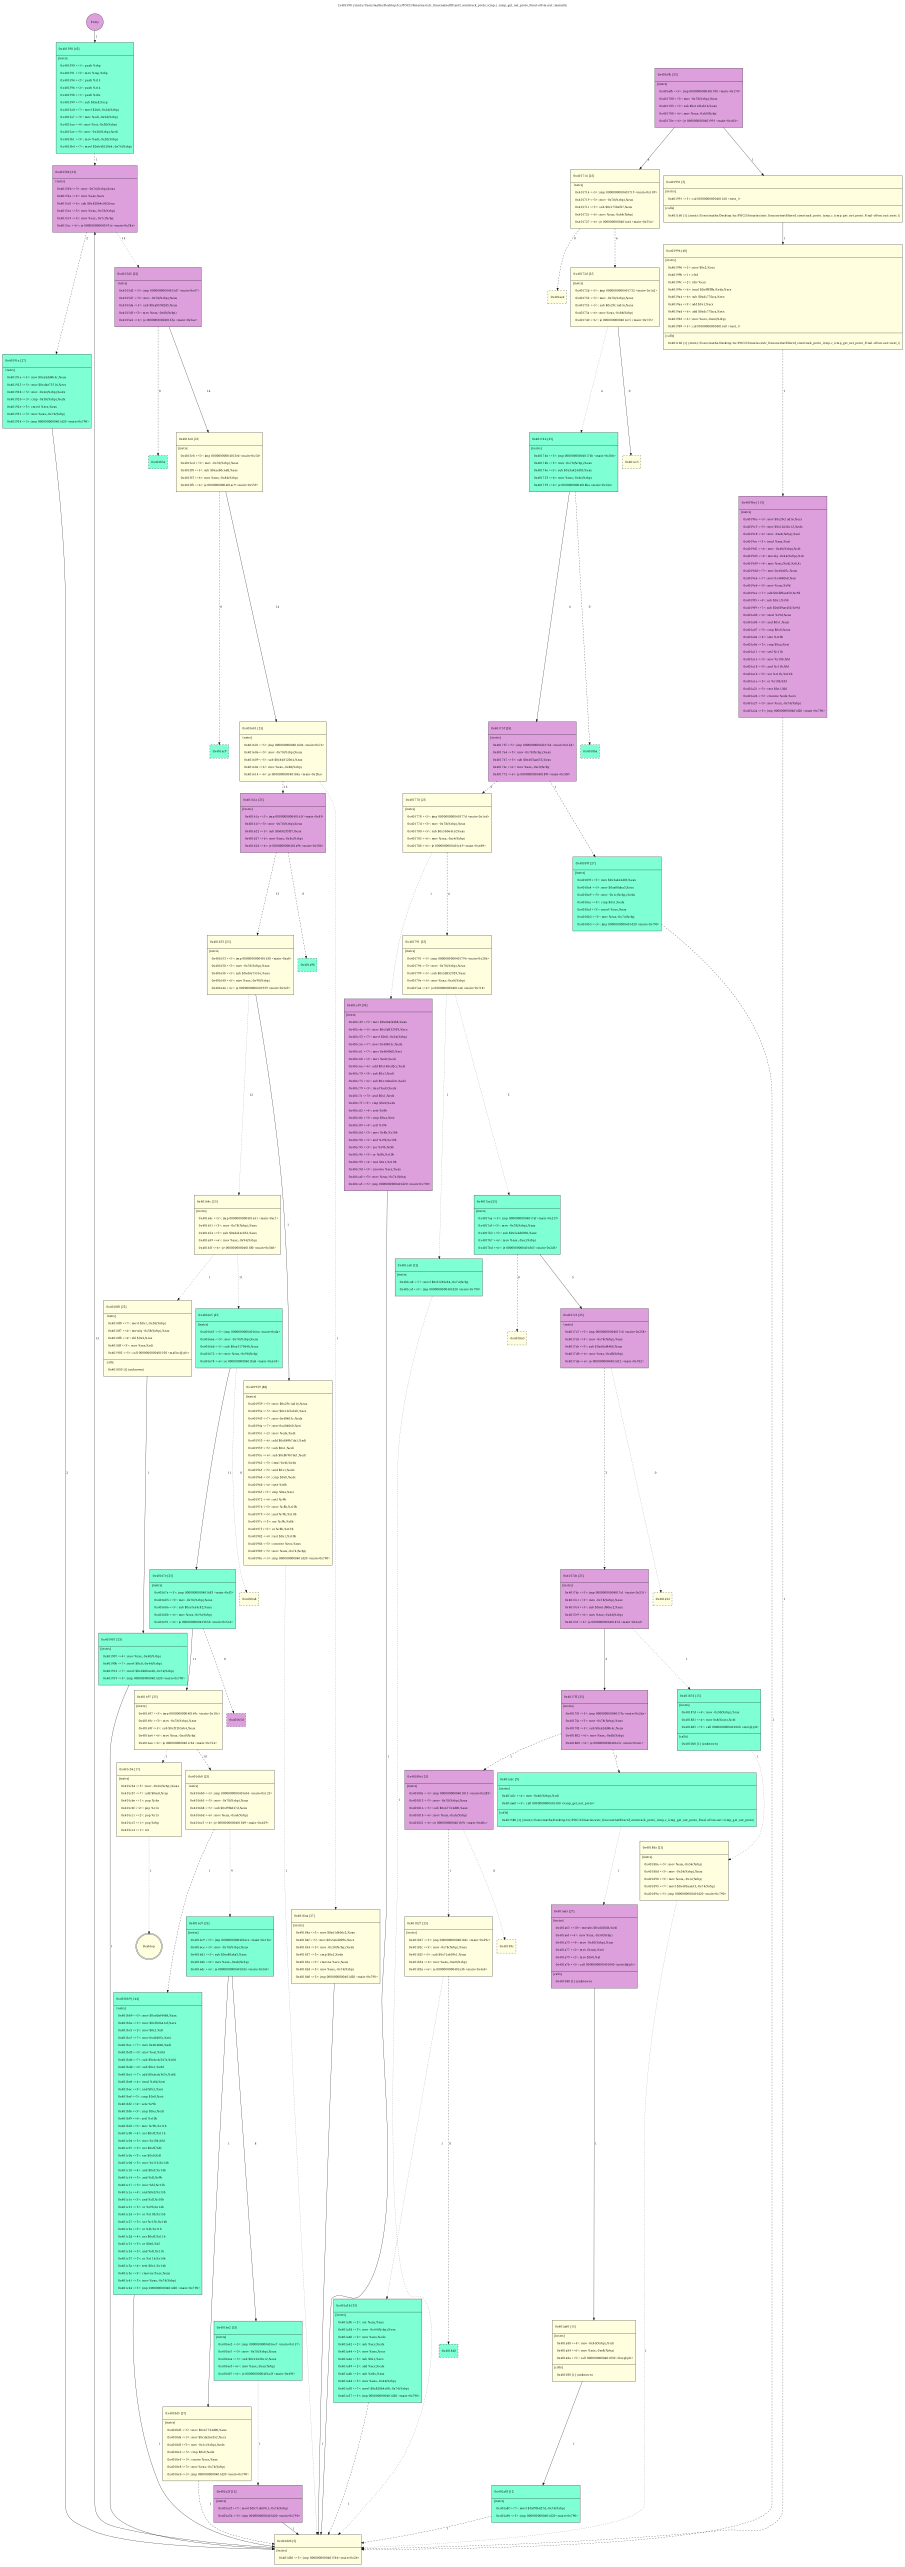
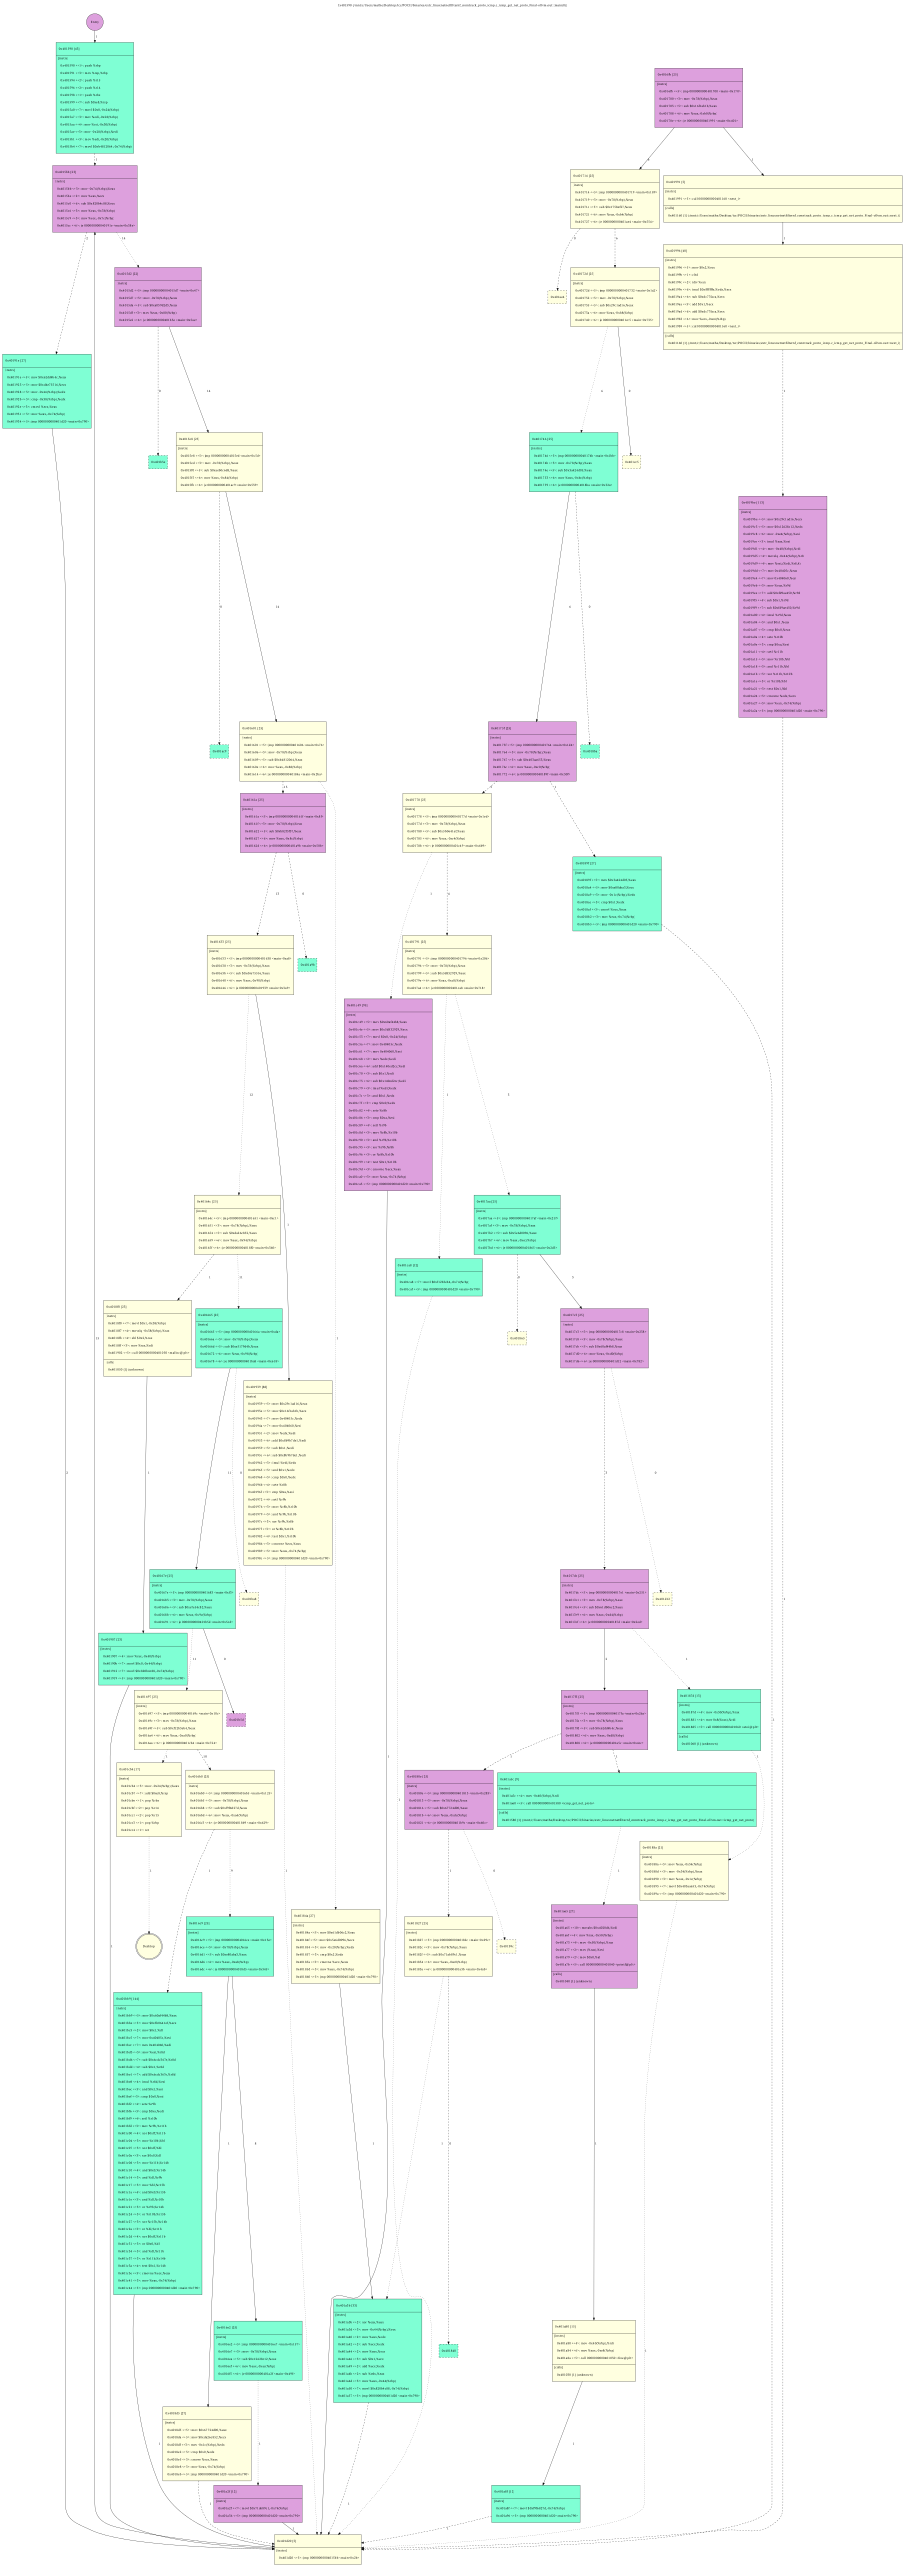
edge "0x40164c [25]" -> "0x4018f0 [23]": style dotted -> dashed
edge "0x40167e [25]" -> "0x401697 [25]": style solid -> dotted
edge "0x40167e [25]" -> "0x401b5d": style dashed -> solid
edge "0x40184a [27]" -> "0x401d20 [5]": now "0x40184a [27]" -> "0x401a3b [33]"
